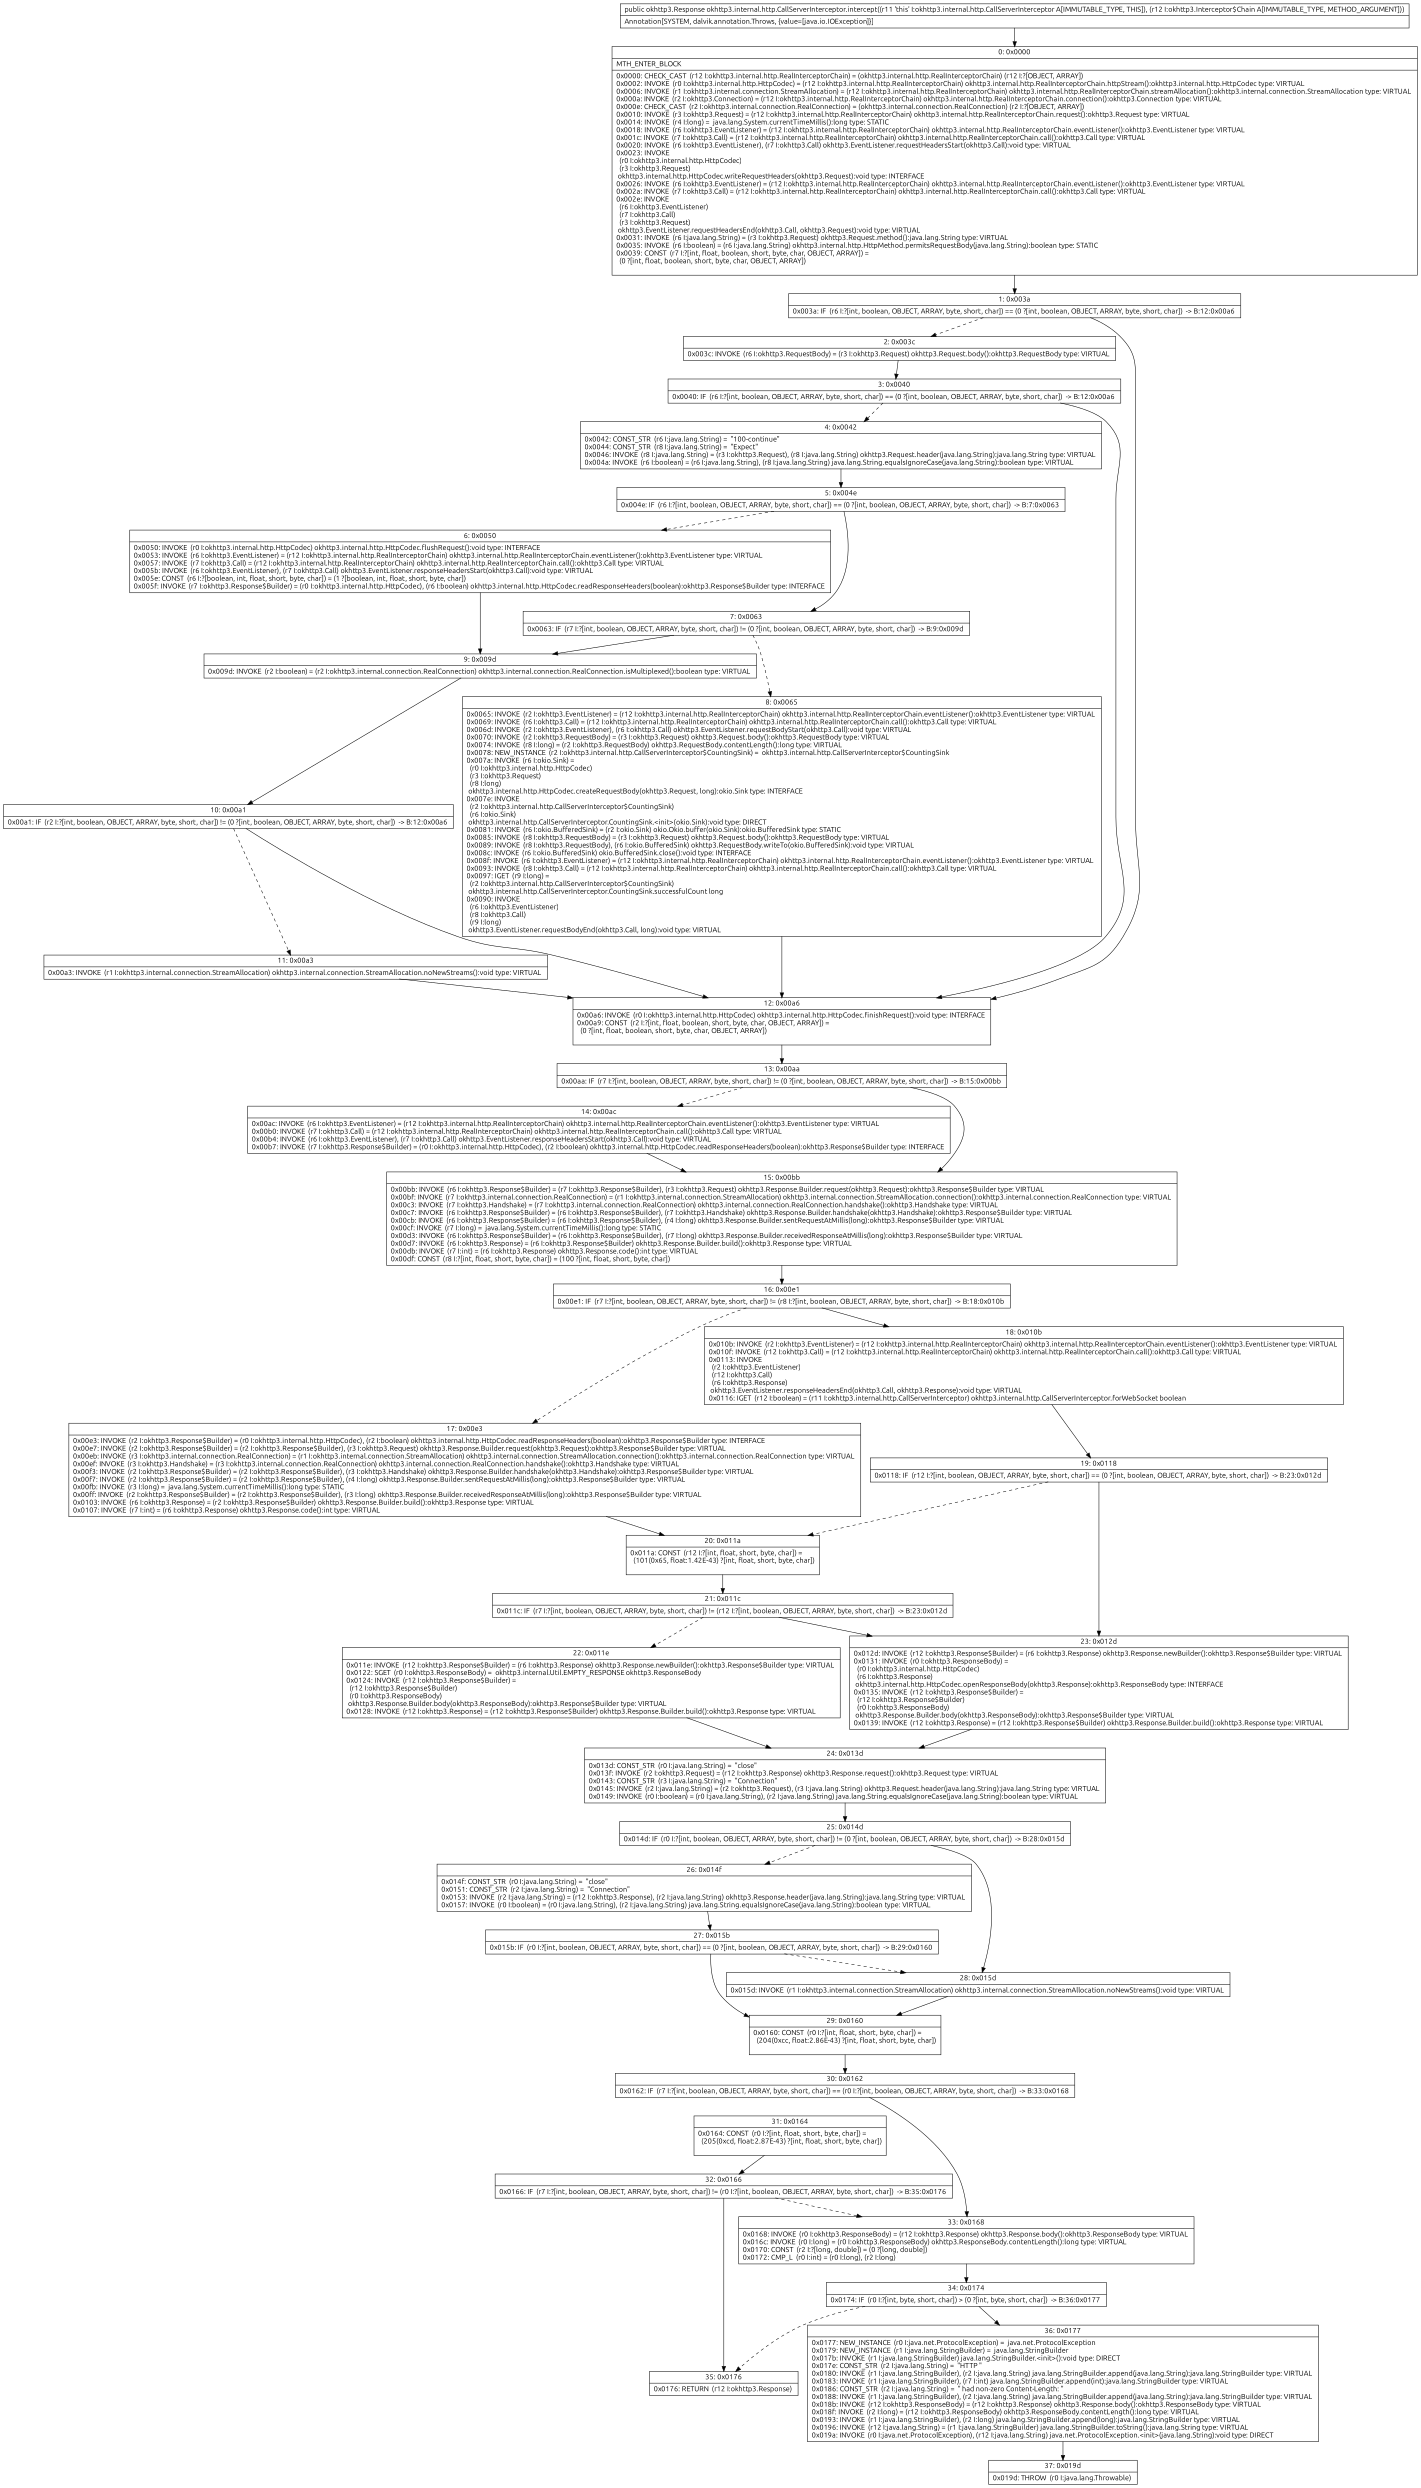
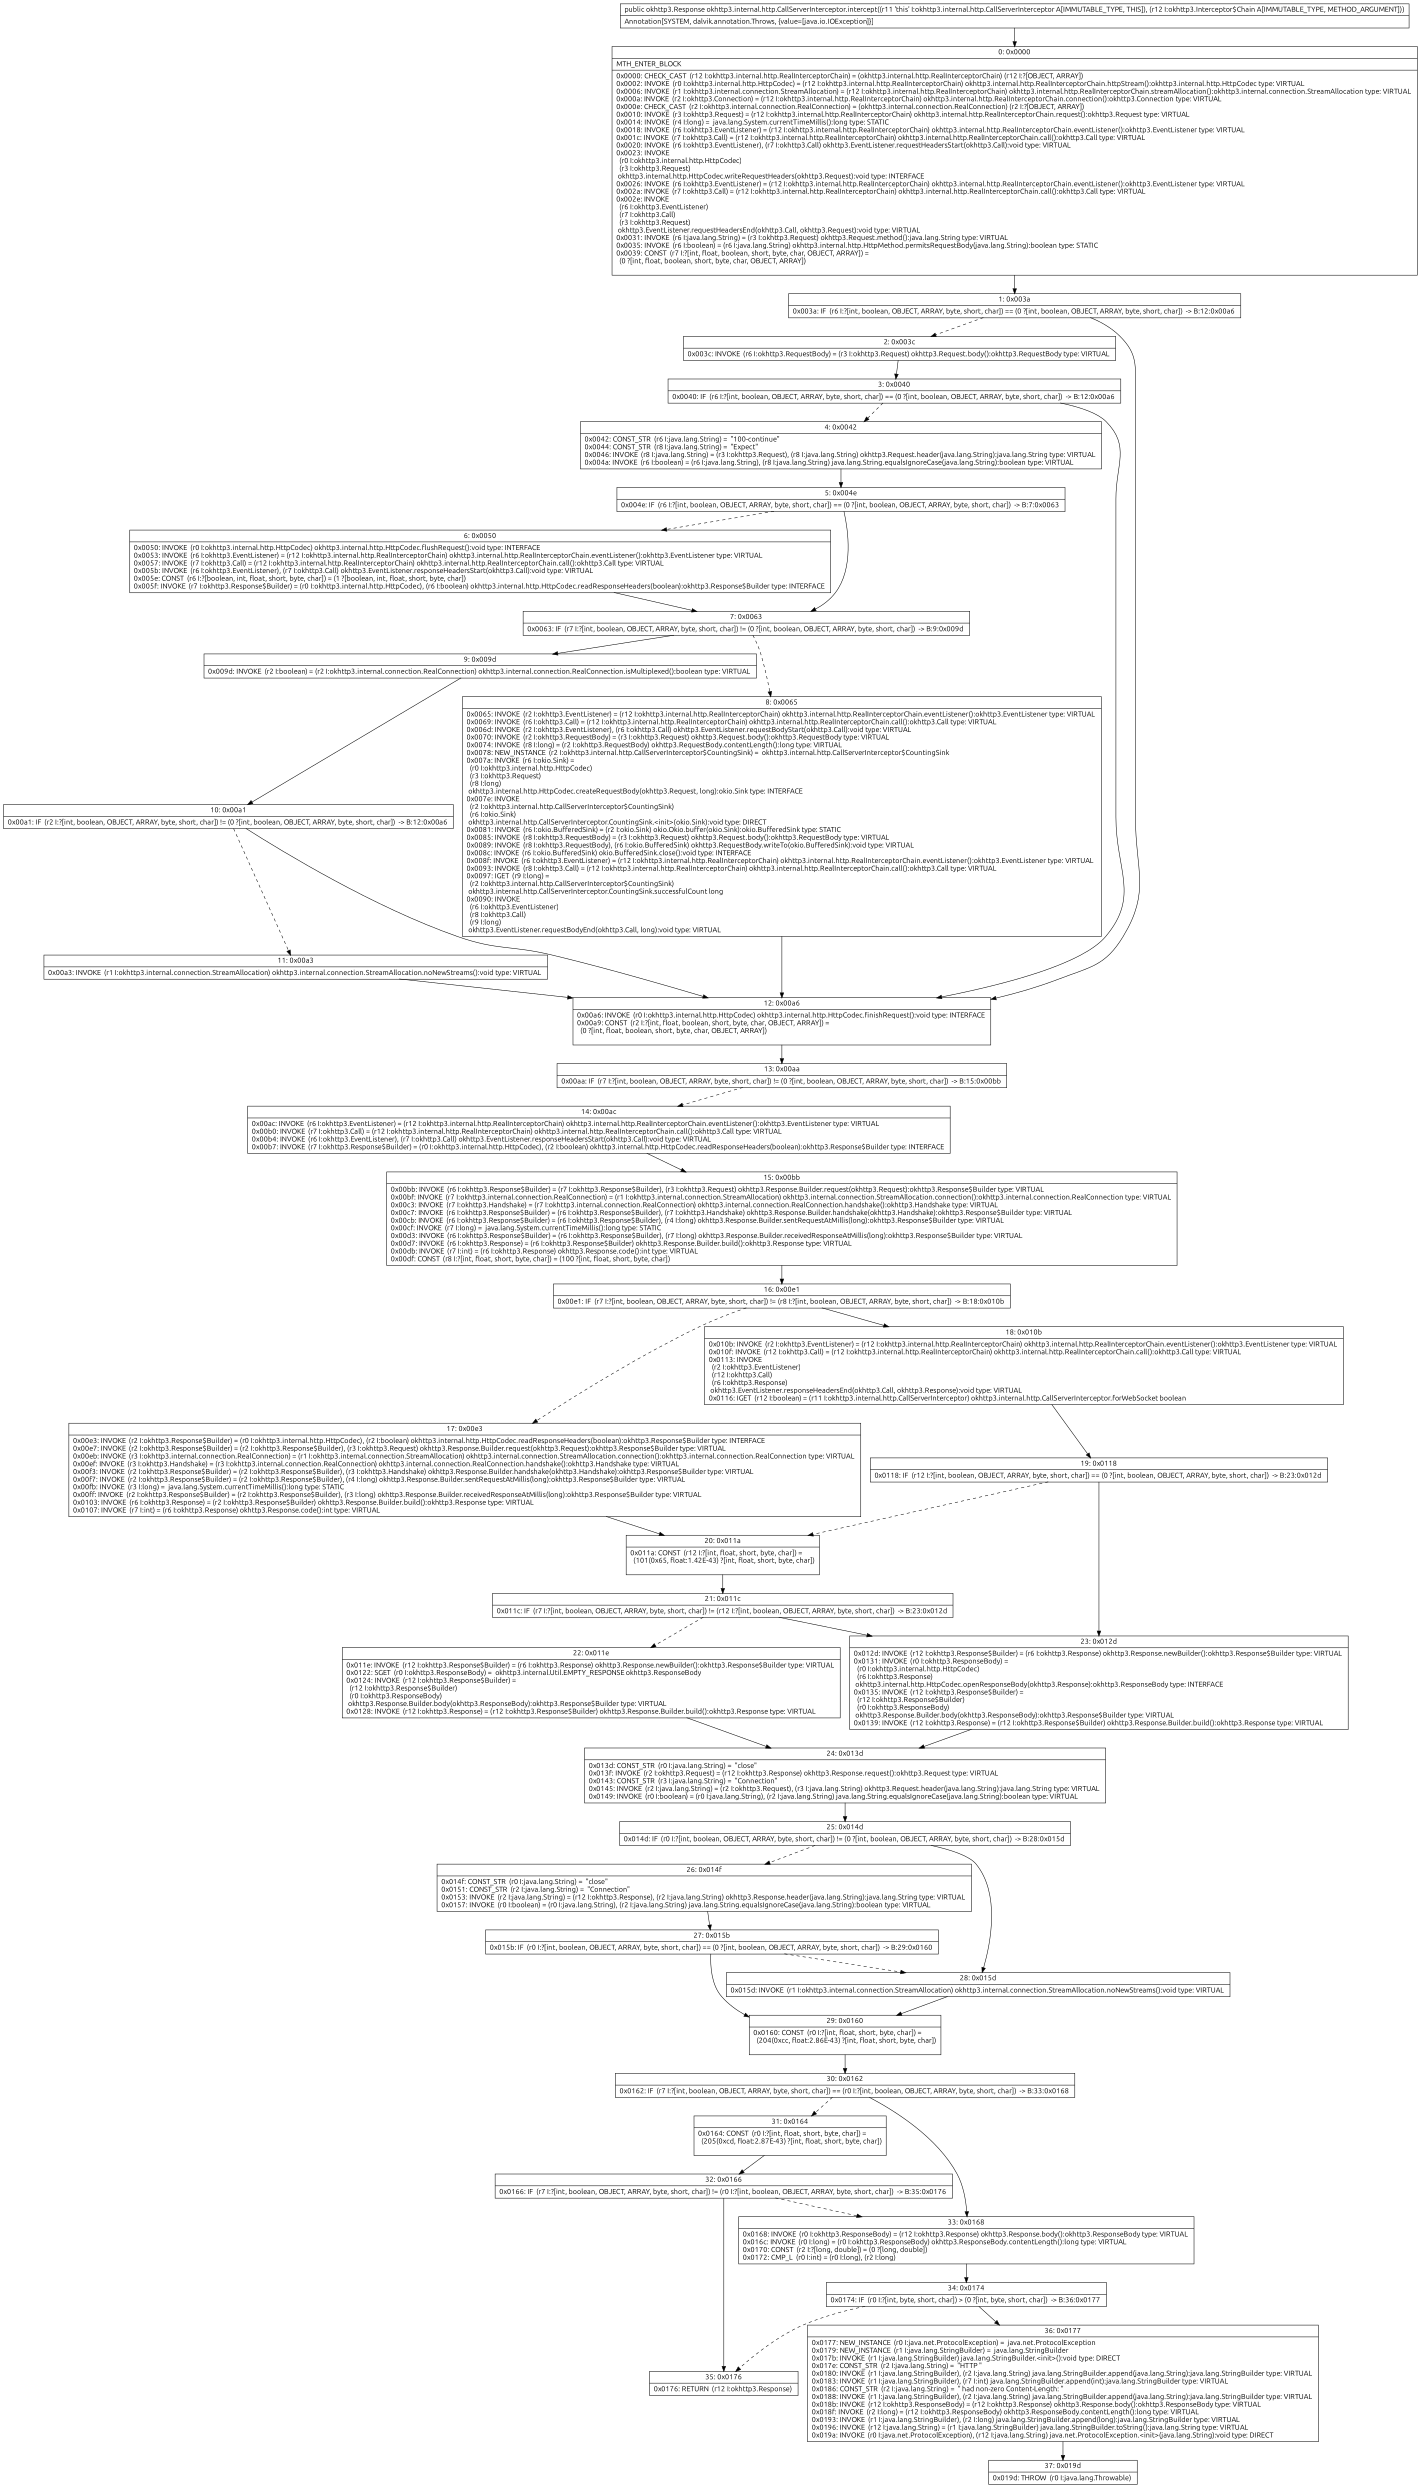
edge "6: 0x0050" -> "9: 0x009d": now "6: 0x0050" -> "7: 0x0063"
edge "13: 0x00aa" -> "15: 0x00bb": removed
edge "30: 0x0162" -> "31: 0x0164": added
